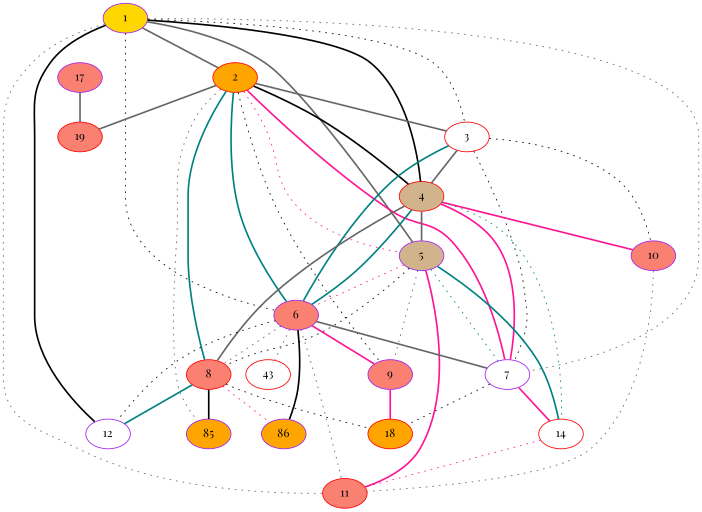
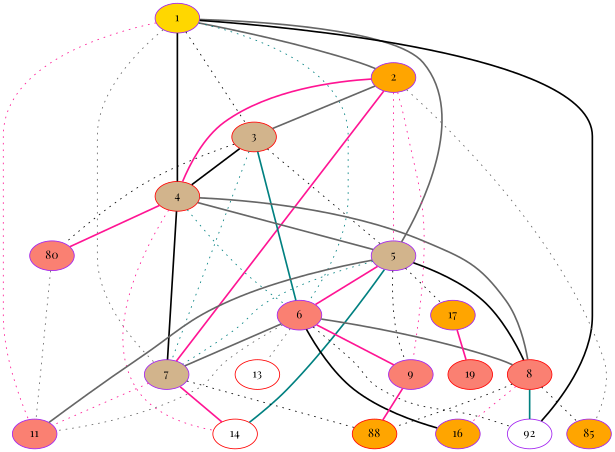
node "17": fillcolor salmon -> orange
node "2": color red -> purple
edge "17" -- "19": color gray40 -> deeppink
edge "2" -- "19": removed
edge "2" -- "4": color black -> deeppink
node "3": fillcolor white -> tan
edge "3" -- "4": color gray40 -> black
edge "3" -- "5": added
edge "2" -- "6": removed
edge "1" -- "6": color black -> teal
edge "2" -- "8": removed
edge "2" -- "9": color black -> deeppink
node "10": label "10" -> "80"
edge "3" -- "7": color black -> teal
edge "4" -- "6": style bold -> dotted
edge "4" -- "7": color deeppink -> black
edge "5" -- "6": style dotted -> bold
edge "4" -- "14": color teal -> deeppink
edge "5" -- "17": added
edge "5" -- "9": color gray40 -> black
edge "5" -- "8": style dotted -> bold
edge "6" -- "8": style dotted -> bold
edge "1" -- "11": color gray40 -> deeppink
node "43": label "43" -> "13"
node "7": fillcolor white -> tan
edge "5" -- "11": color deeppink -> gray40
edge "8" -- "85": style bold -> dotted
node "12": label "12" -> "92"
node "86": label "86" -> "16"
node "18": label "18" -> "88"
edge "14" -- "11": now "7" -- "11"
node "11": color red -> purple
